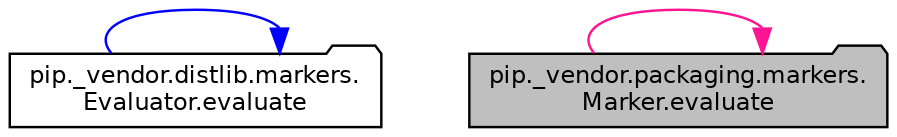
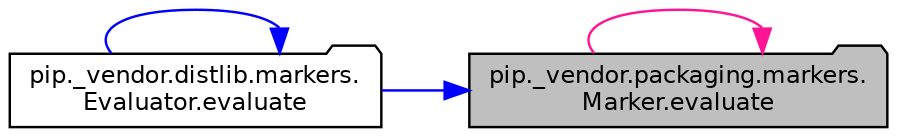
edge "pip._vendor.distlib.markers. Evaluator.evaluate" -> "pip._vendor.packaging.markers. Marker.evaluate": added
